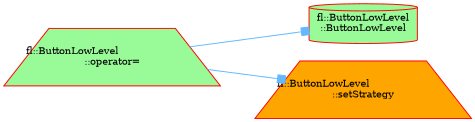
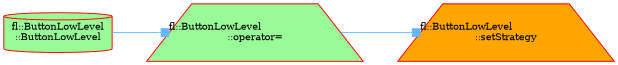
edge "fl::ButtonLowLevel ::operator=" -> "fl::ButtonLowLevel ::ButtonLowLevel": reversed
